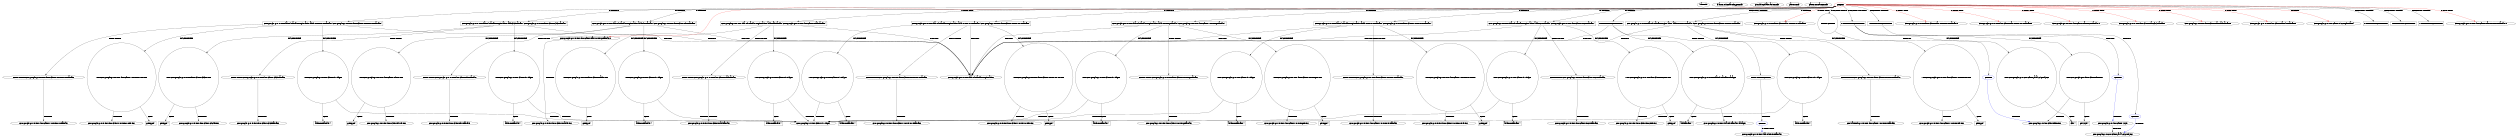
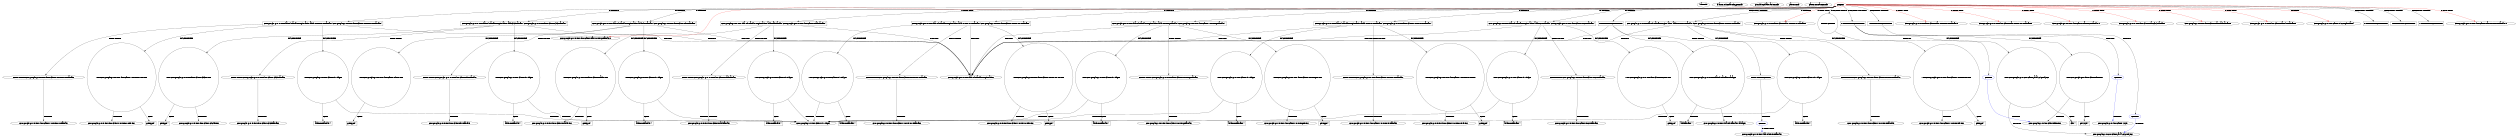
edge "com.google.gwt.event.dom.client.HasMouseUpHandlers" -> "com.google.gwt.event.dom.client.LoadEvent": now "VAR:com.google.gwt.event.dom.client.LoadEvent" -> "com.google.gwt.event.dom.client.LoadEvent"
edge "VAR:com.google.gwt.event.shared.HandlerManager" -> "addHandler()": label "CALL" -> "RETURN"
node "com.google.gwt.event.dom.client.BlurEvent": removed
node "com.google.gwt.event.dom.client.FocusEvent": removed
node "com.baseInfo.gwt.event.dom.client.MouseOutHandler": label "com.baseInfo.gwt.event.dom.client.MouseOutHandler" -> "com.google.gwt.event.dom.client.MouseOutHandler"
edge "com.google.gwt.dom.client.Style" -> "com.google.gwt.core.client.JavaScriptObject": now "VAR:com.google.gwt.core.client.JavaScriptObject" -> "com.google.gwt.core.client.JavaScriptObject"
